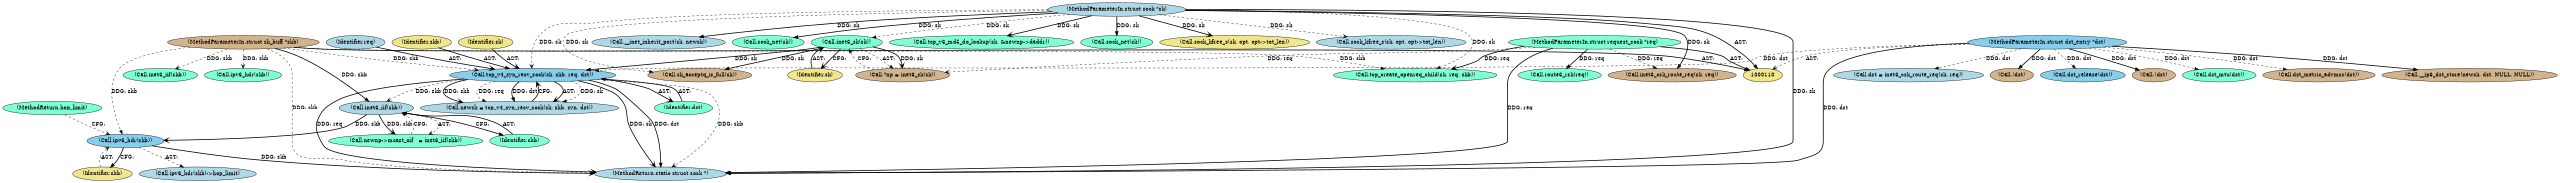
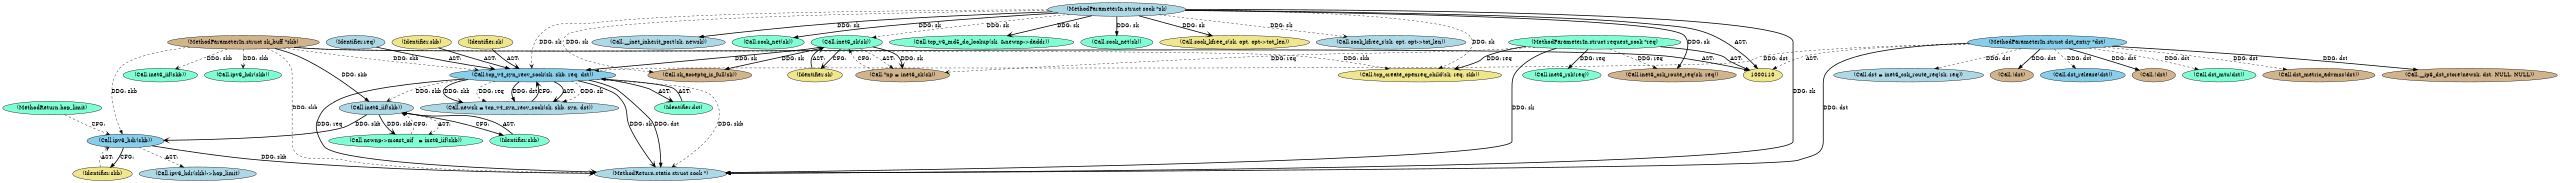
edge "(MethodParameterIn,struct dst_entry *dst)" -> "1000110": arrowhead vee -> normal
node "(Call,tcp_create_openreq_child(sk, req, skb))": fillcolor aquamarine -> khaki
node "(Call,route6_rsk(req))": label "(Call,route6_rsk(req))" -> "(Call,inet6_rsk(req))"
edge "(MethodParameterIn,struct request_sock *req)" -> "(MethodReturn,static struct sock *)": label "DDG: req" -> "DDG: sk"
